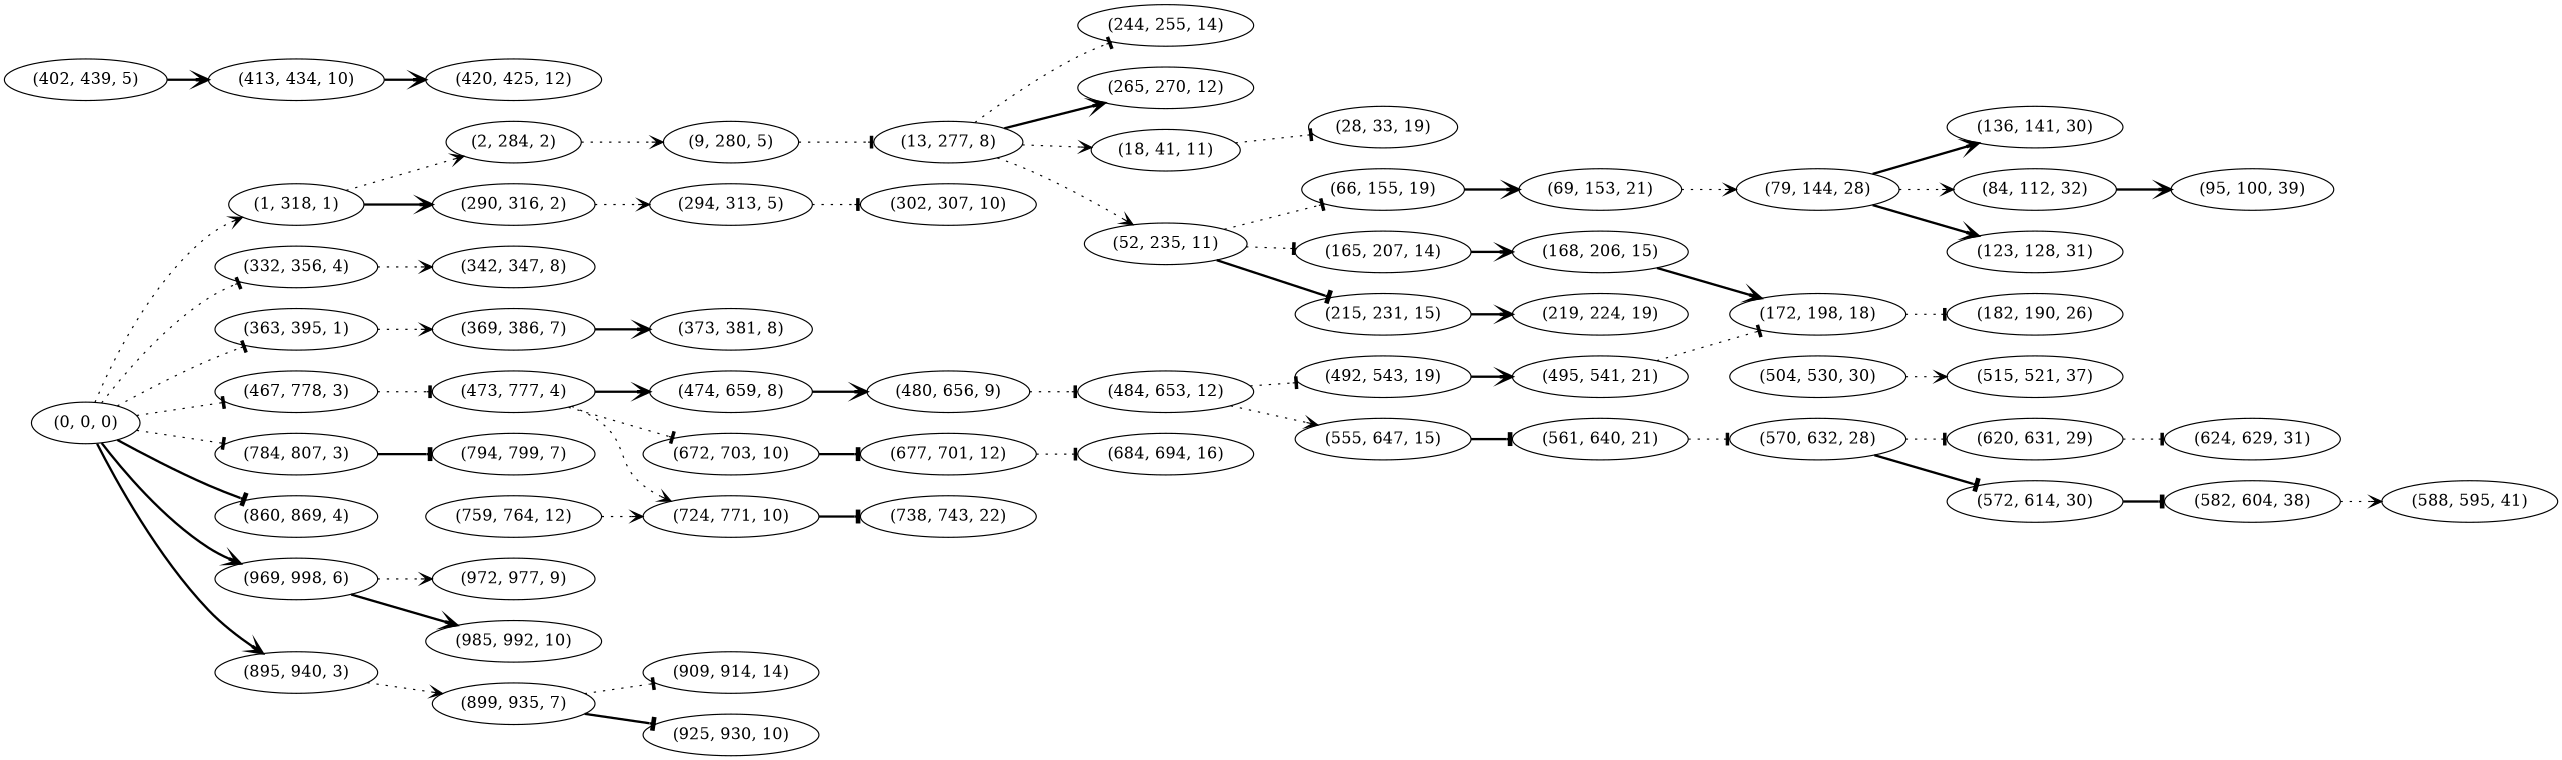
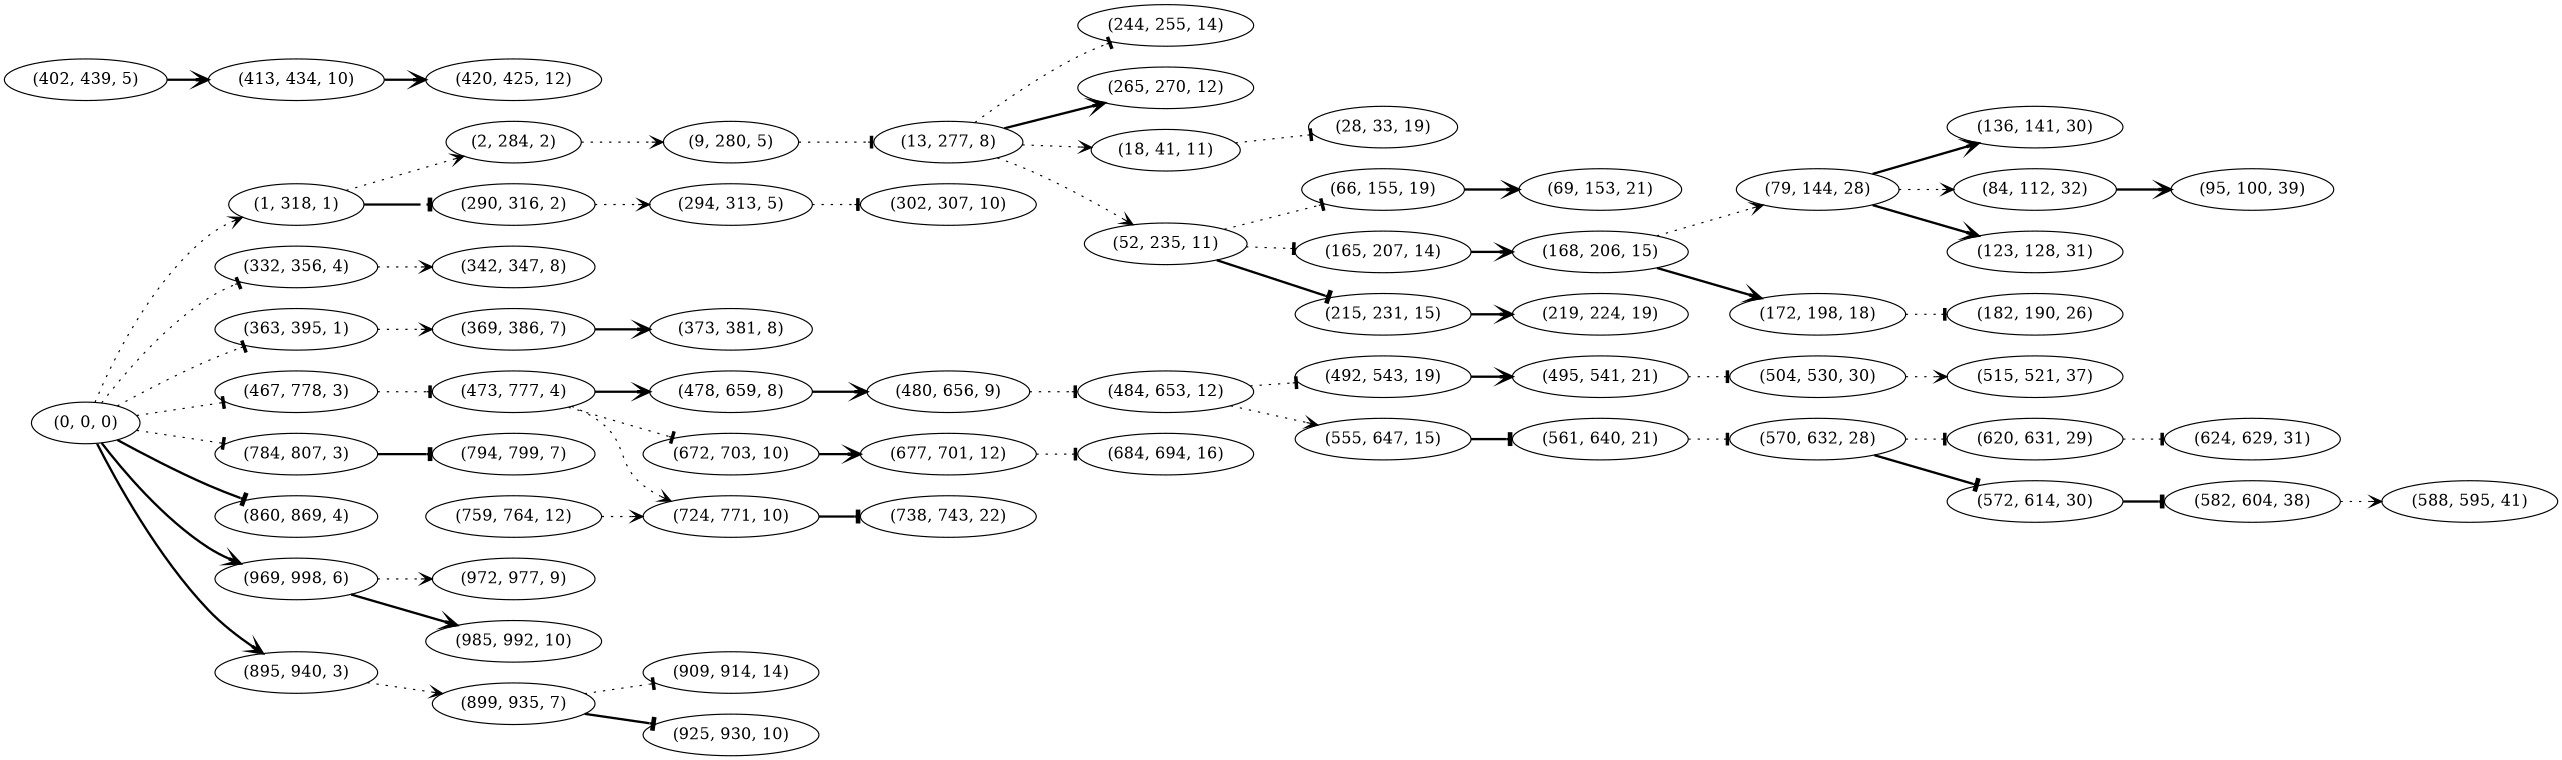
edge "(69, 153, 21)" -> "(79, 144, 28)": now "(168, 206, 15)" -> "(79, 144, 28)"
edge "(1, 318, 1)" -> "(290, 316, 2)": arrowhead vee -> tee
edge "(495, 541, 21)" -> "(172, 198, 18)": now "(495, 541, 21)" -> "(504, 530, 30)"
node "(474, 659, 8)": label "(474, 659, 8)" -> "(478, 659, 8)"
edge "(672, 703, 10)" -> "(677, 701, 12)": arrowhead tee -> vee
